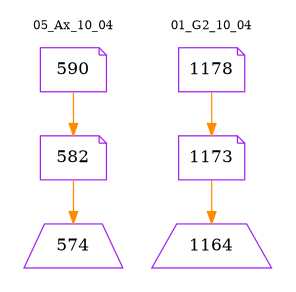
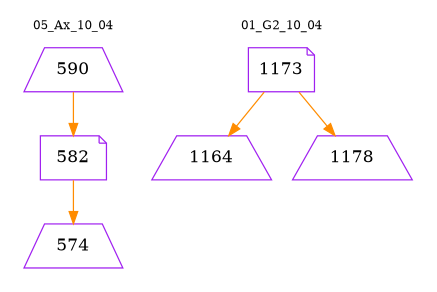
node "590": shape note -> trapezium
node "1178": shape note -> trapezium
edge "1178" -> "1173": reversed
